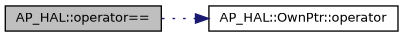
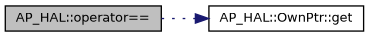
node "AP_HAL::OwnPtr::operator": label "AP_HAL::OwnPtr::operator" -> "AP_HAL::OwnPtr::get"
